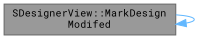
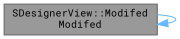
node "SDesignerView::MarkDesign Modifed": label "SDesignerView::MarkDesign Modifed" -> "SDesignerView::Modifed Modifed"
